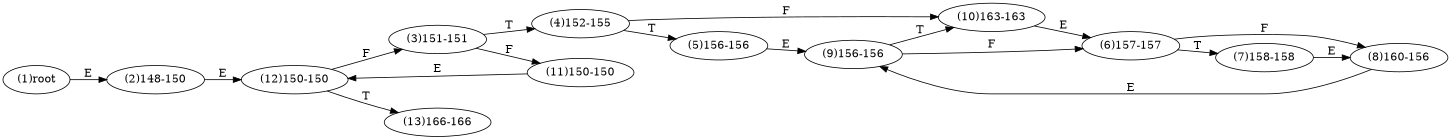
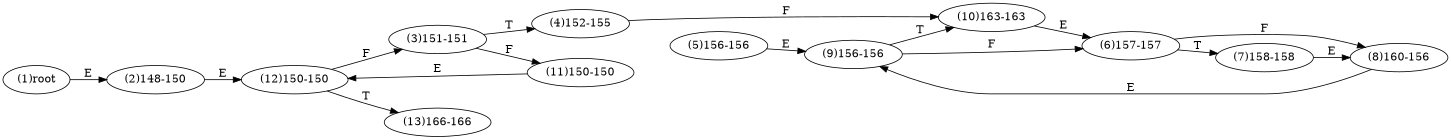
edge "(4)152-155" -> "(5)156-156": removed, label "T"
